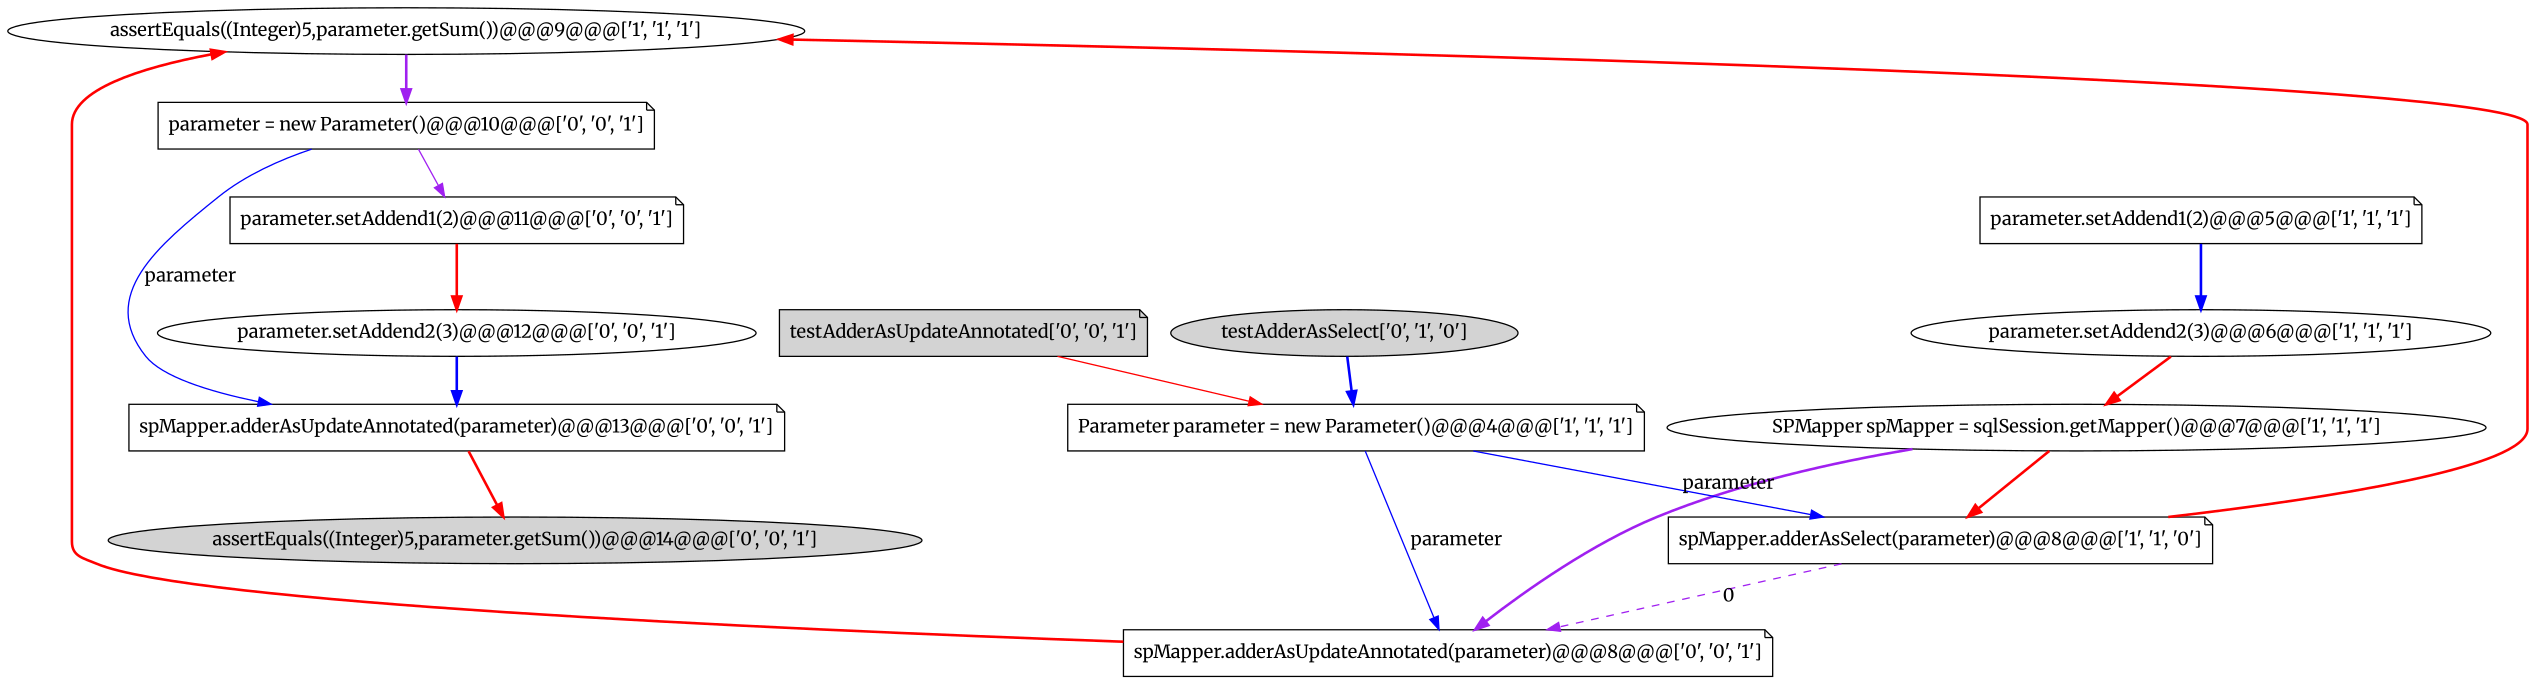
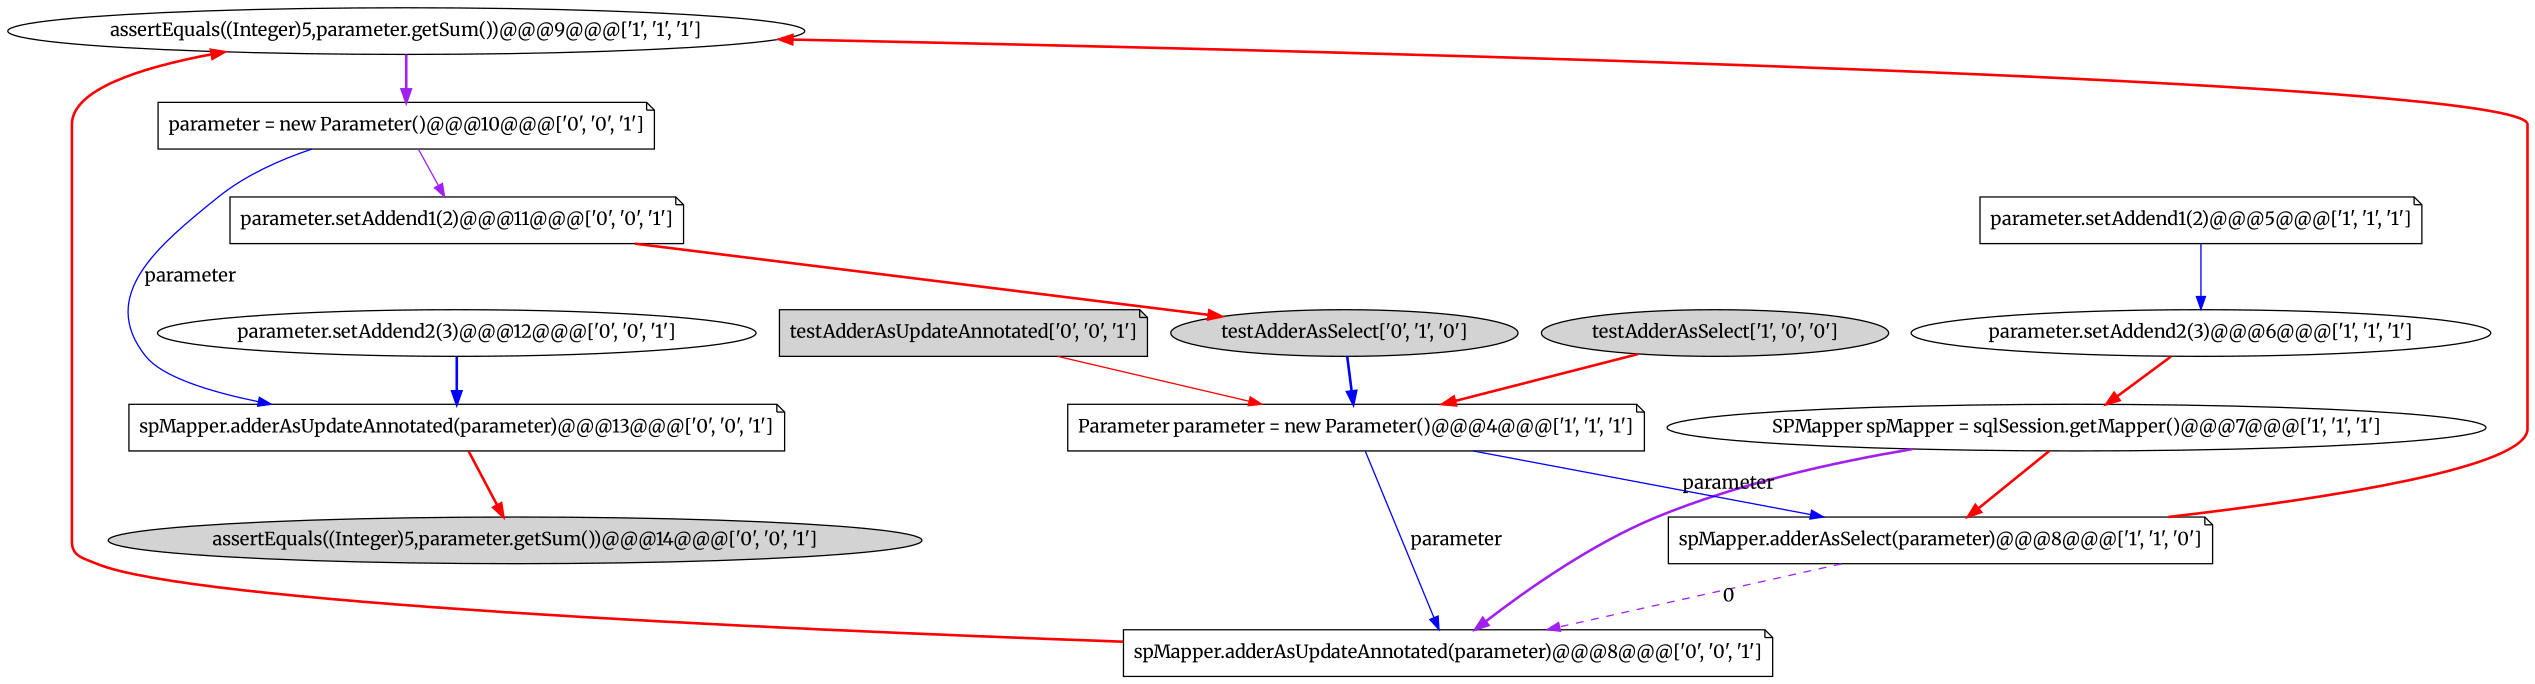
edge "parameter.setAddend1(2)@@@11@@@['0', '0', '1']" -> "parameter.setAddend2(3)@@@12@@@['0', '0', '1']": now "parameter.setAddend1(2)@@@11@@@['0', '0', '1']" -> "testAdderAsSelect['0', '1', '0']"
edge "parameter.setAddend1(2)@@@5@@@['1', '1', '1']" -> "parameter.setAddend2(3)@@@6@@@['1', '1', '1']": style bold -> solid
node "testAdderAsSelect['1', '0', '0']": added
